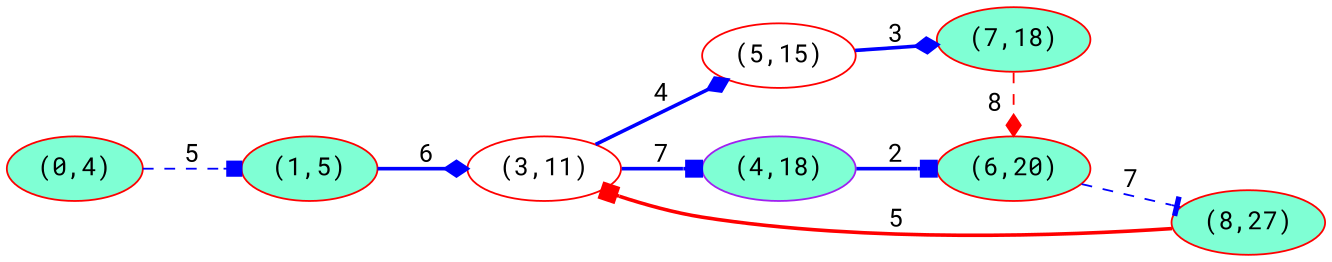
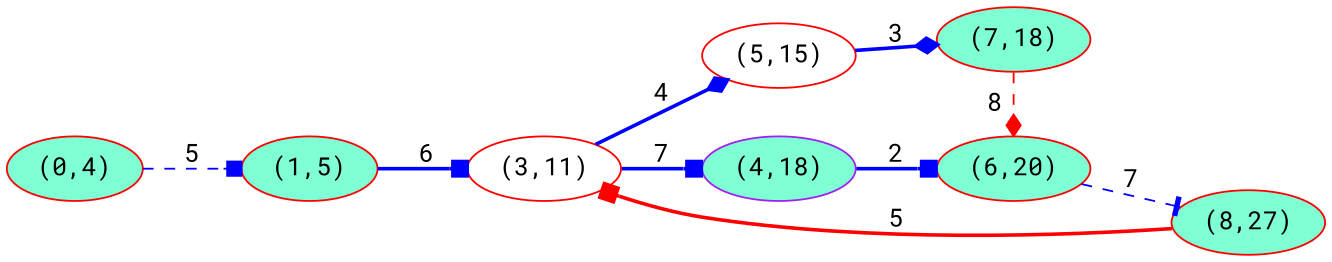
edge "(1,5)" -> "(3,11)": arrowhead diamond -> box
